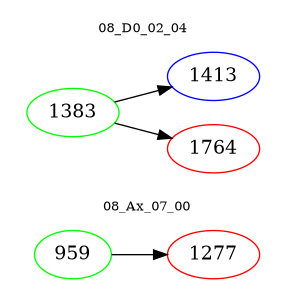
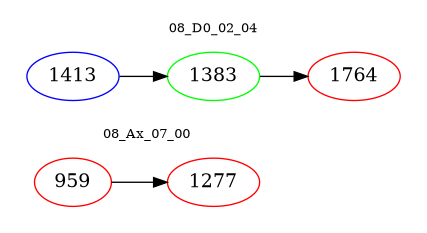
edge "1383" -> "1413": reversed
node "959": color green -> red
